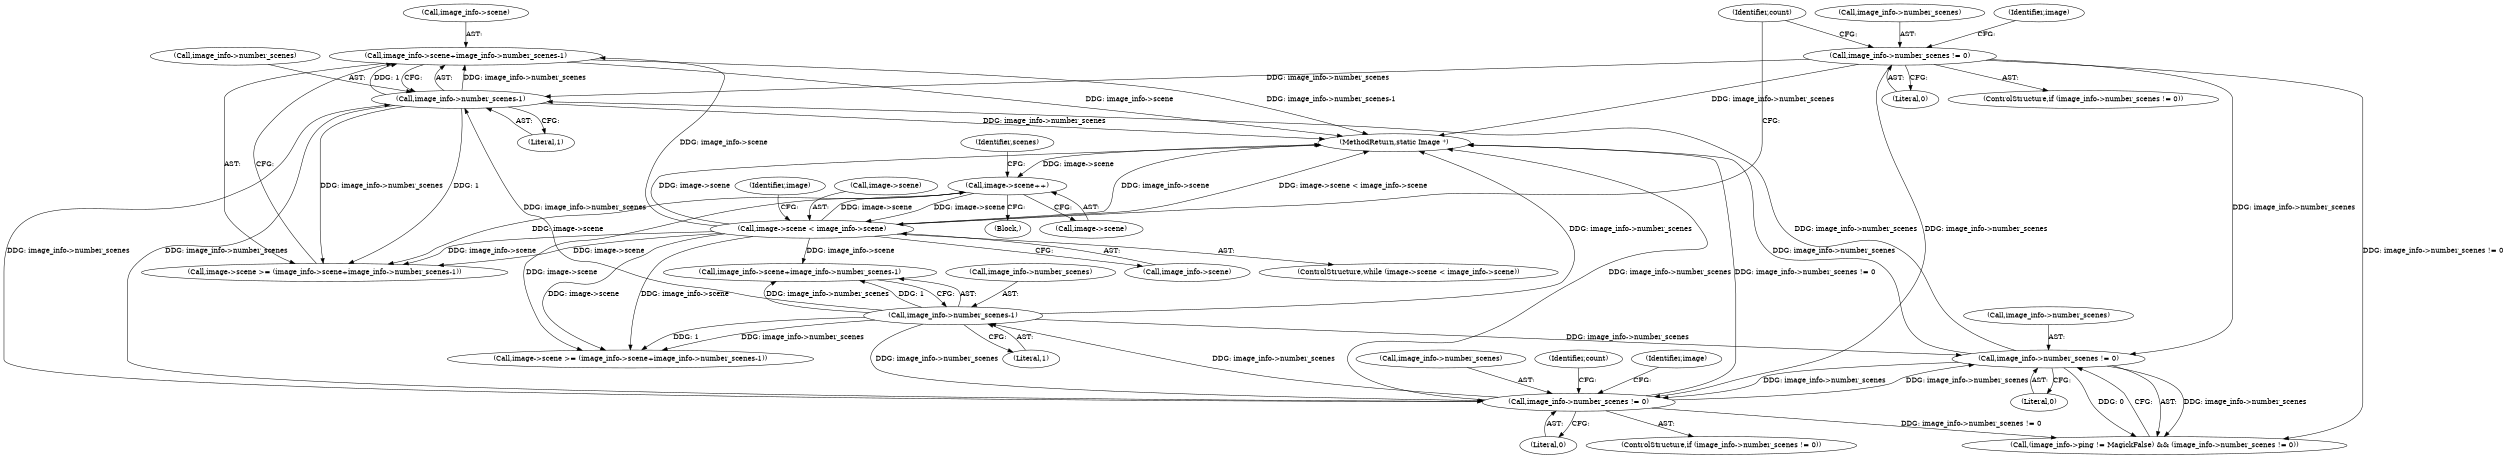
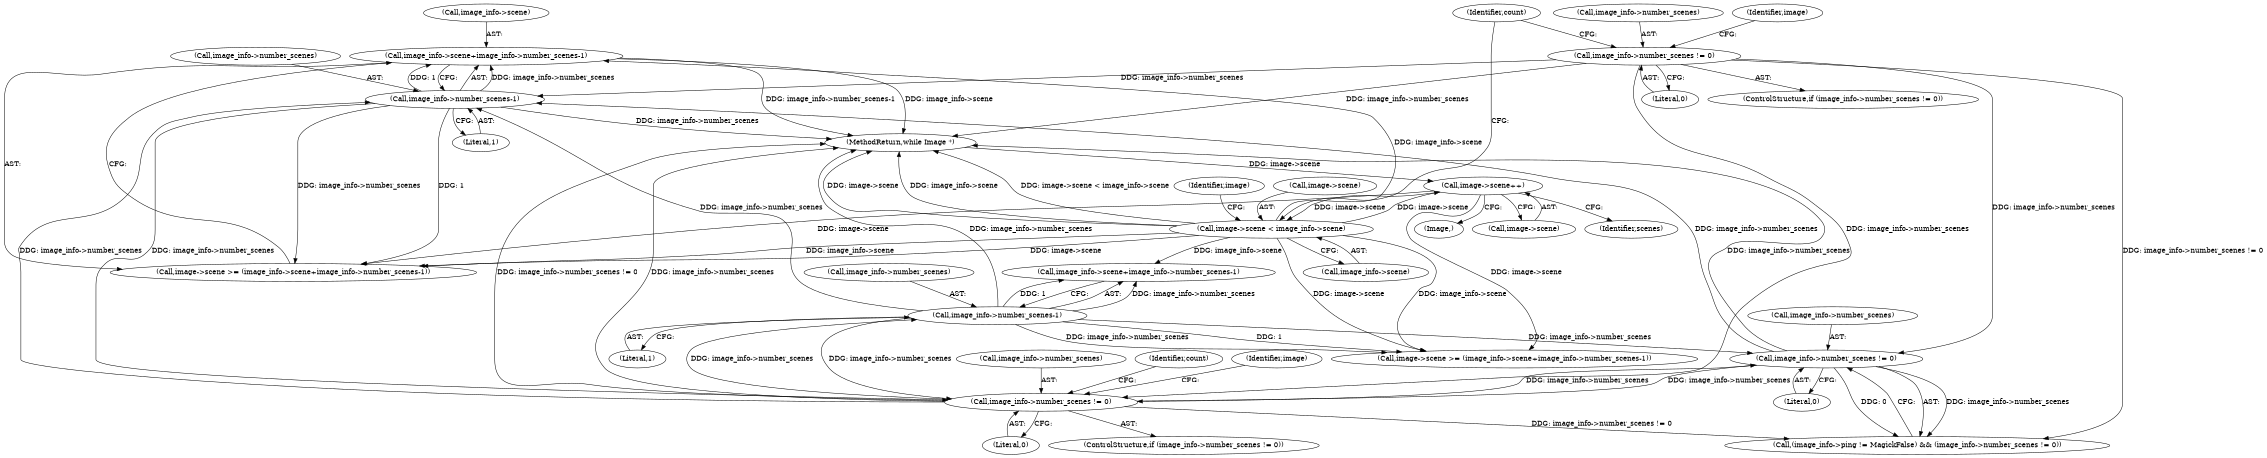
node "(MethodReturn,static Image *)": label "(MethodReturn,static Image *)" -> "(MethodReturn,while Image *)"
edge "(Identifier,scenes)" -> "(Call,image->scene++)": reversed
node "(Block,)": label "(Block,)" -> "(Image,)"
node "(ControlStructure,while (image->scene < image_info->scene))": removed
